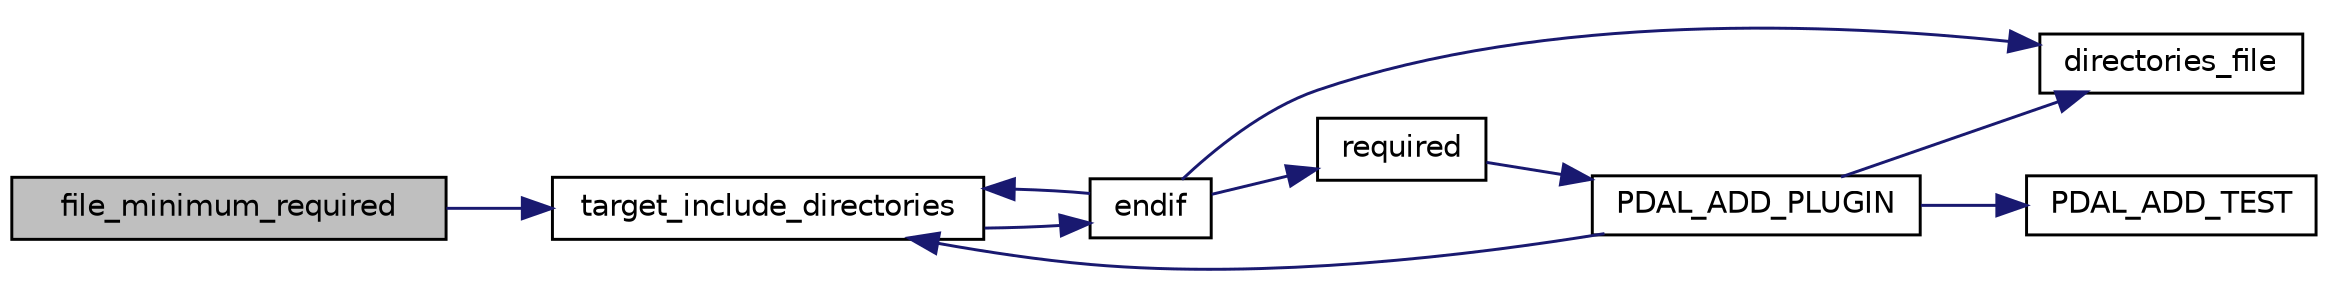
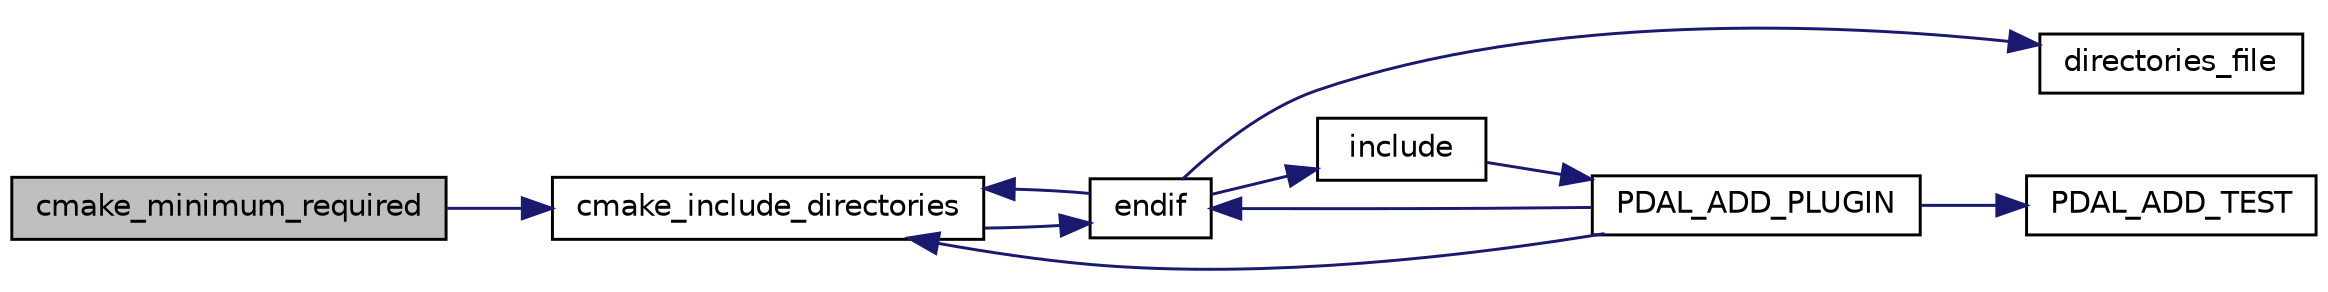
edge "PDAL_ADD_PLUGIN" -> "directories_file": now "PDAL_ADD_PLUGIN" -> "endif"
node "required": label "required" -> "include"
node "file_minimum_required": label "file_minimum_required" -> "cmake_minimum_required"
node "target_include_directories": label "target_include_directories" -> "cmake_include_directories"
